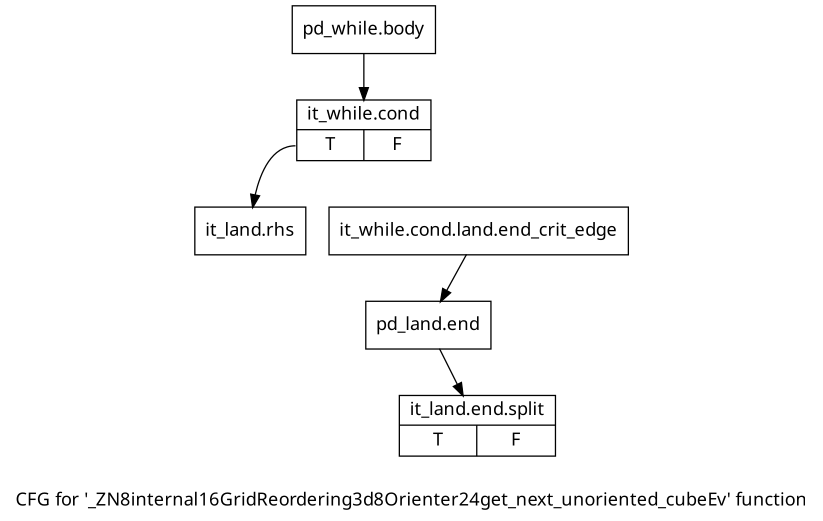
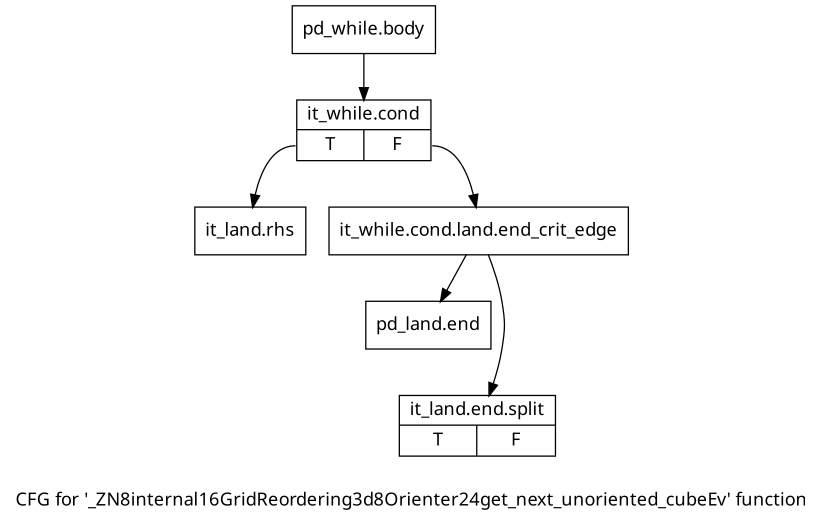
edge "it_while.cond" -> "it_while.cond.land.end_crit_edge": added
edge "pd_land.end" -> "it_land.end.split": now "it_while.cond.land.end_crit_edge" -> "it_land.end.split"
